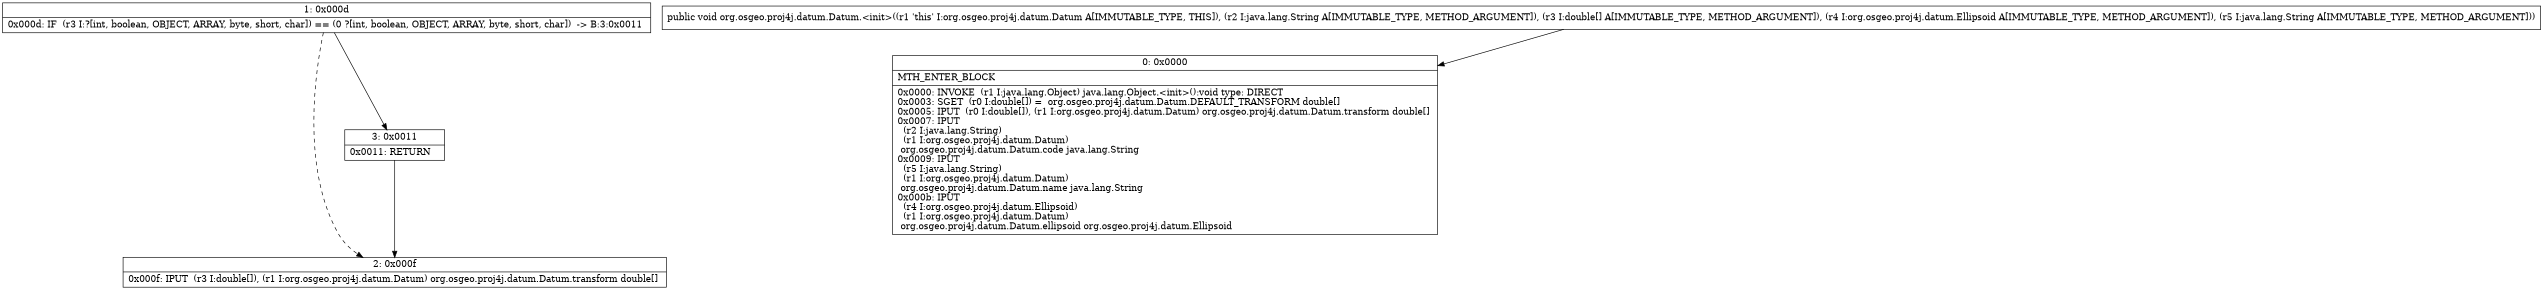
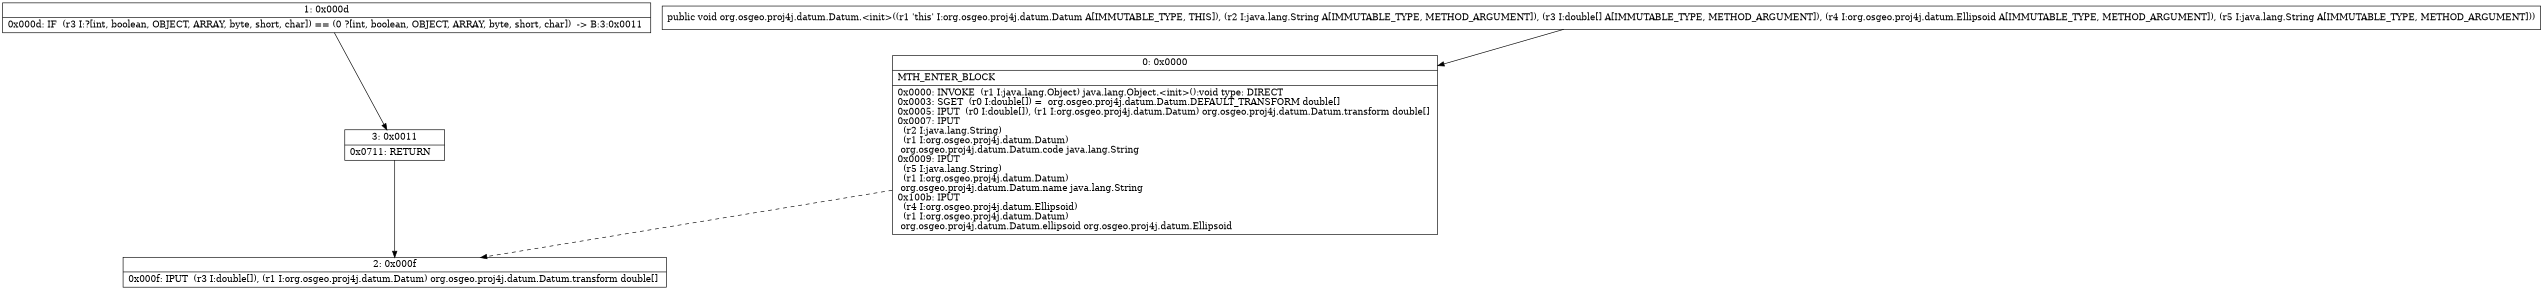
edge "1: 0x000d" -> "2: 0x000f": now "0: 0x0000" -> "2: 0x000f"
node "3: 0x0011": text "0x0011: RETURN" -> "0x0711: RETURN"
node "0: 0x0000": text "0x000b: IPUT" -> "0x100b: IPUT"
